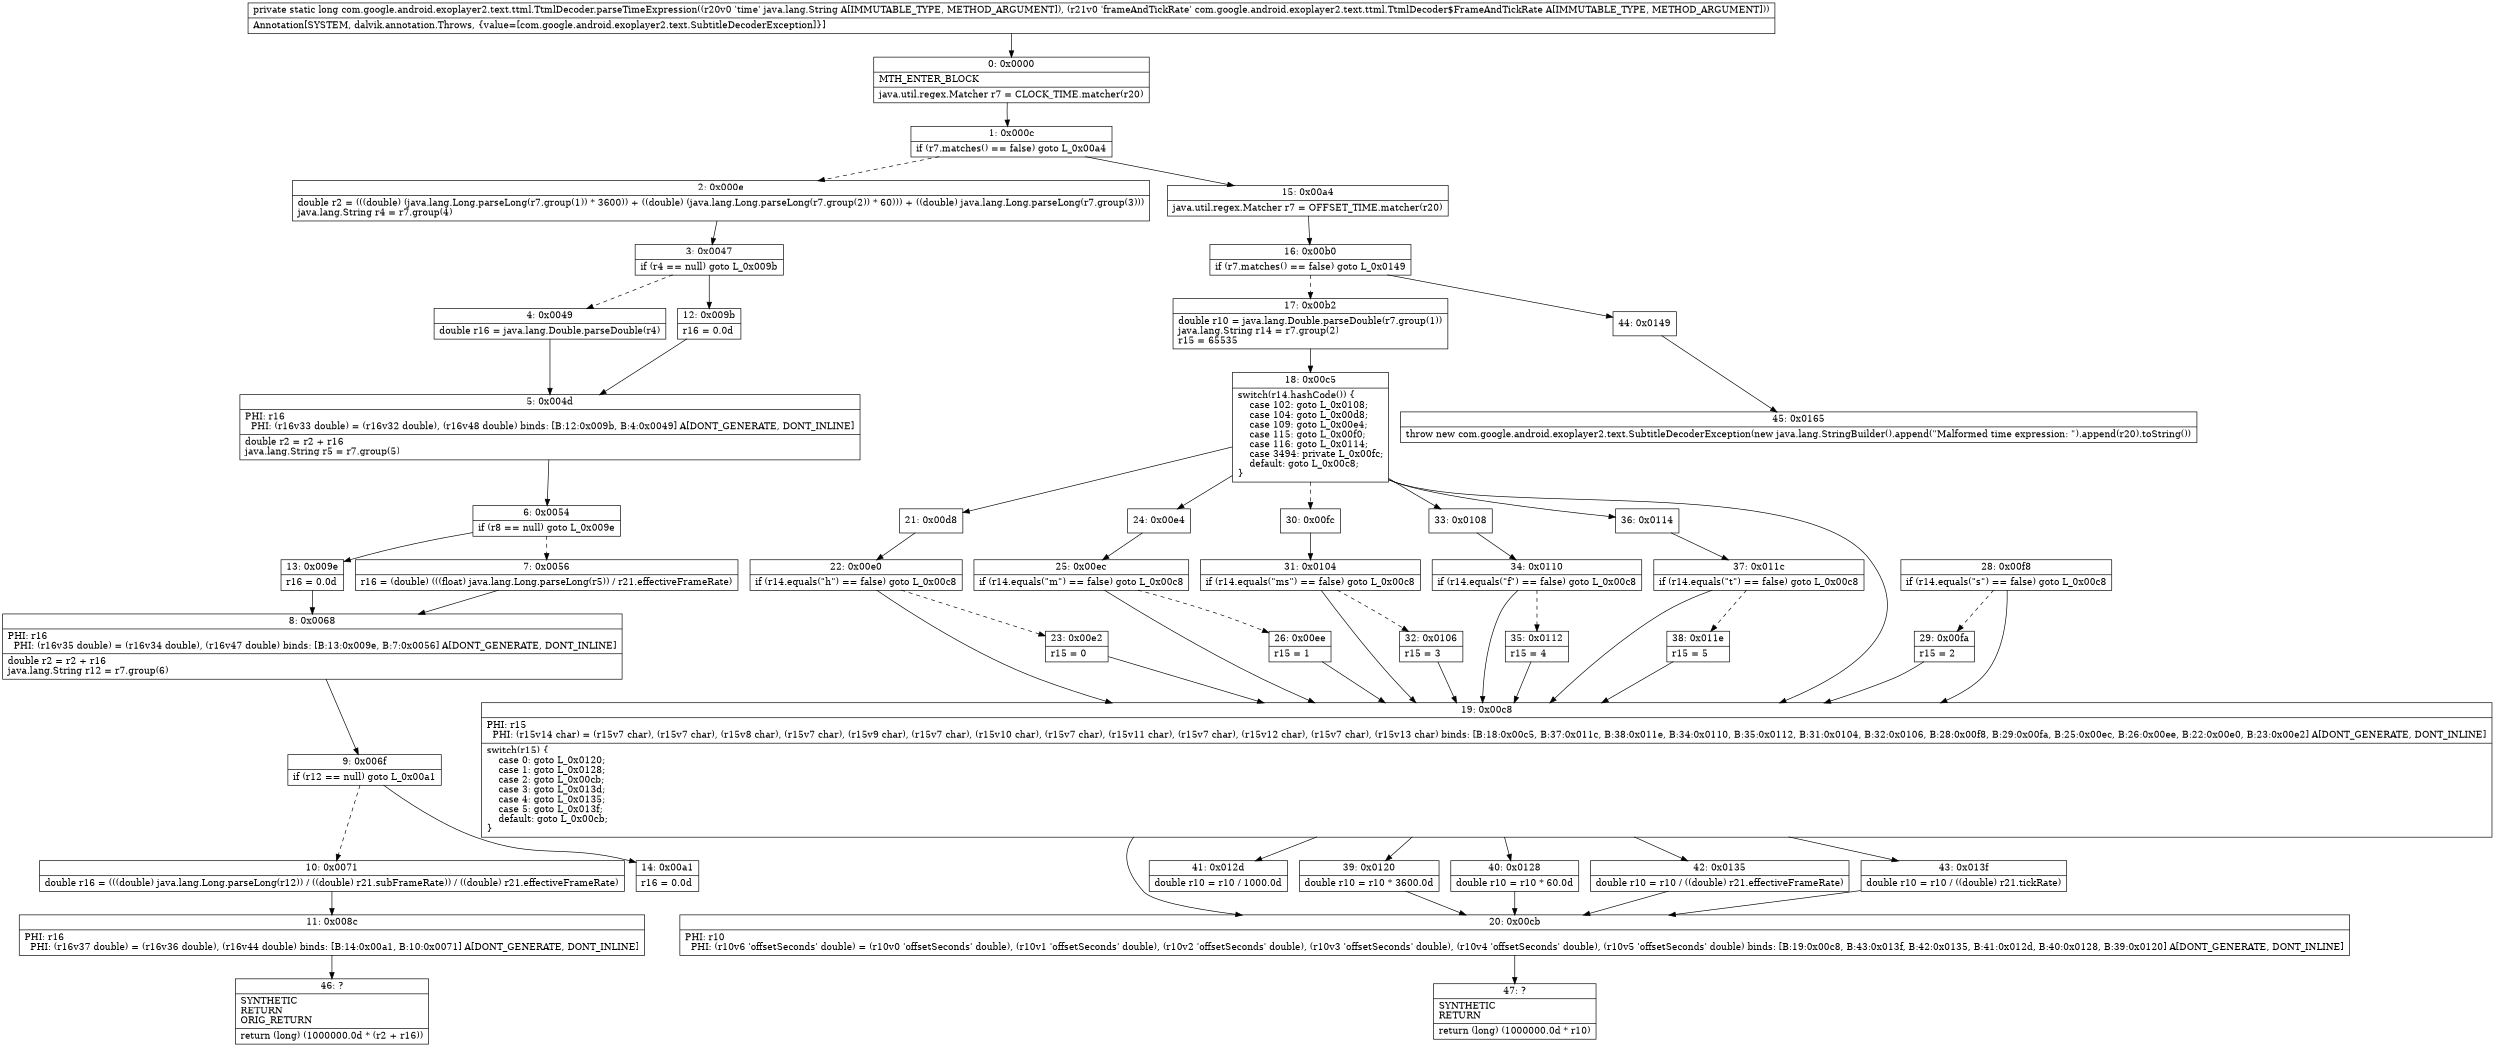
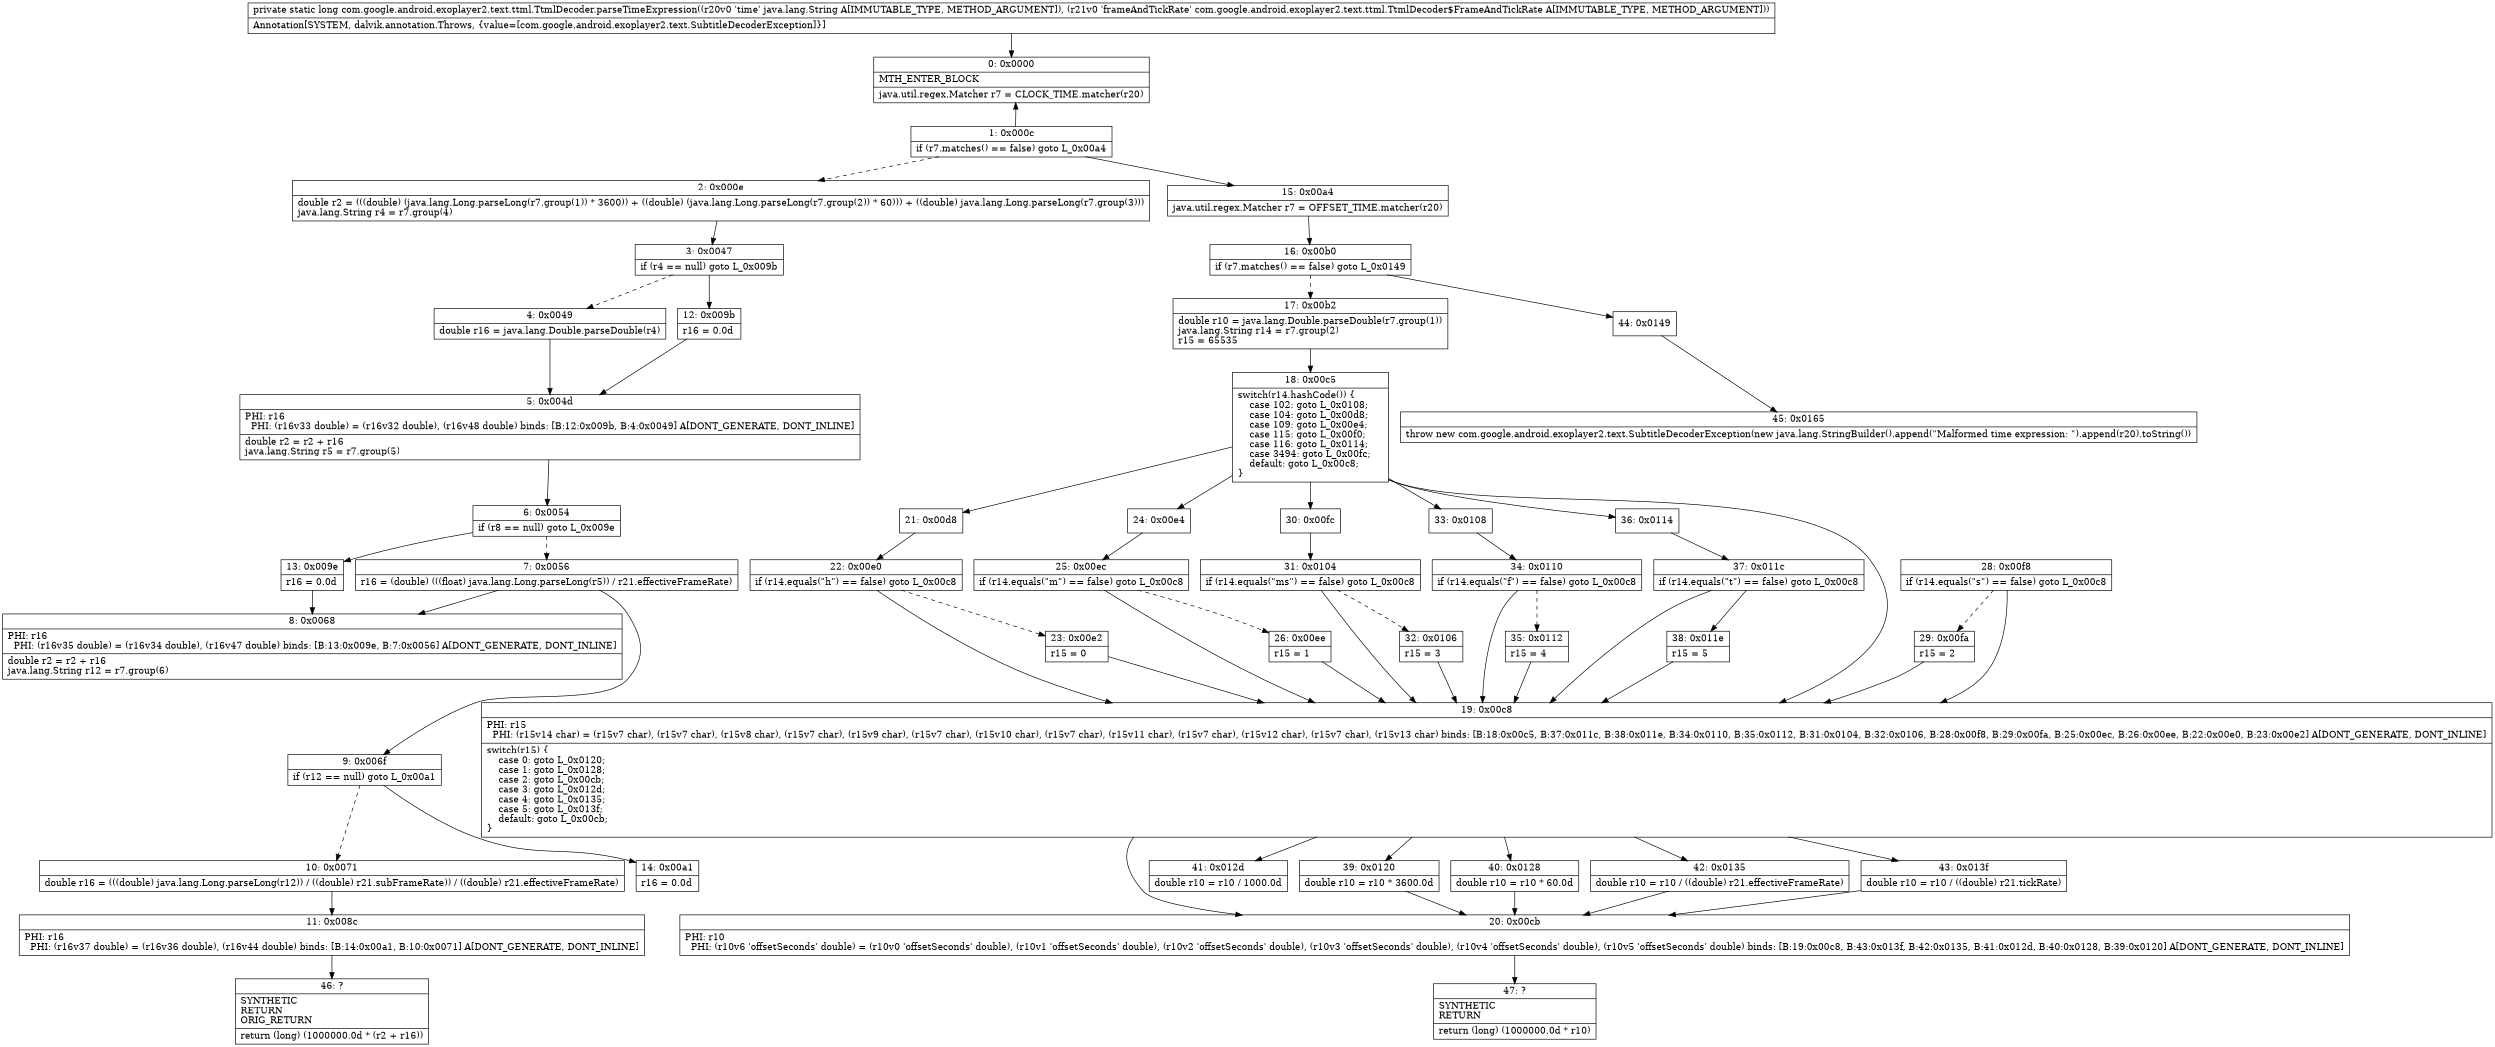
edge "0: 0x0000" -> "1: 0x000c": reversed
node "18: 0x00c5": text "case 3494: private L_0x00fc;" -> "case 3494: goto L_0x00fc;"
edge "18: 0x00c5" -> "30: 0x00fc": style dashed -> solid
edge "37: 0x011c" -> "38: 0x011e": style dashed -> solid
edge "8: 0x0068" -> "9: 0x006f": now "7: 0x0056" -> "9: 0x006f"
node "19: 0x00c8": text "case 3: goto L_0x013d;" -> "case 3: goto L_0x012d;"
